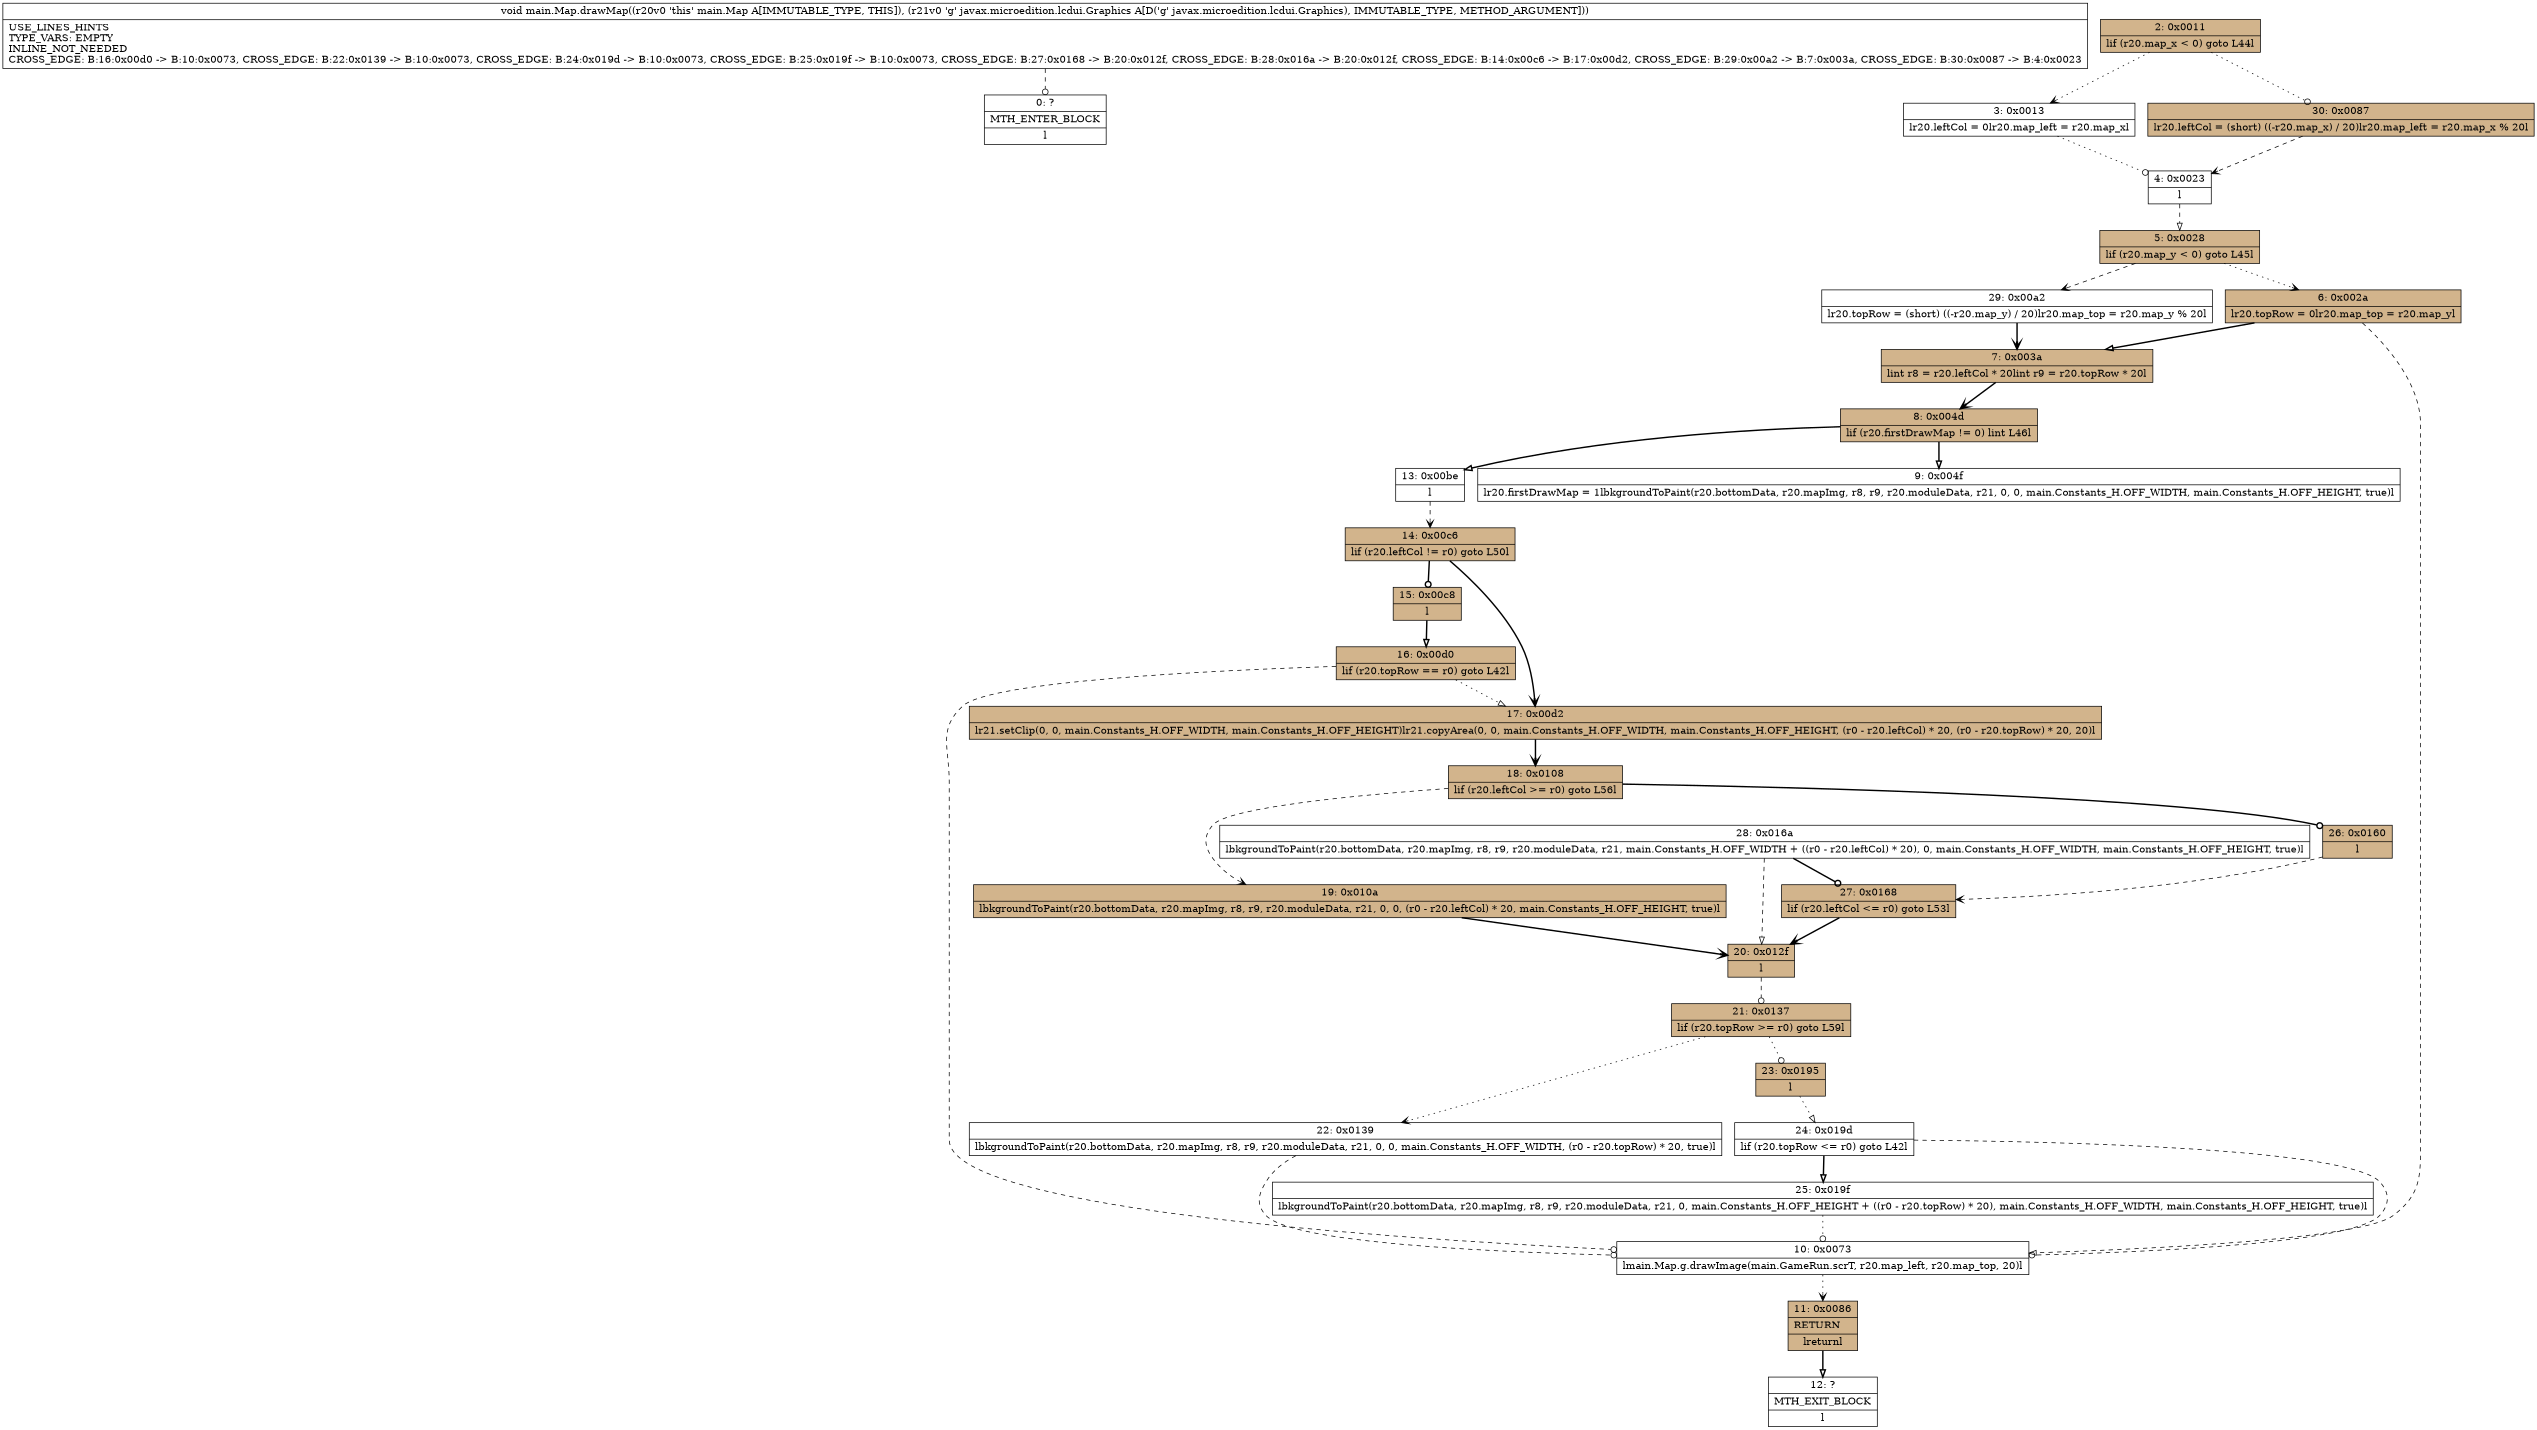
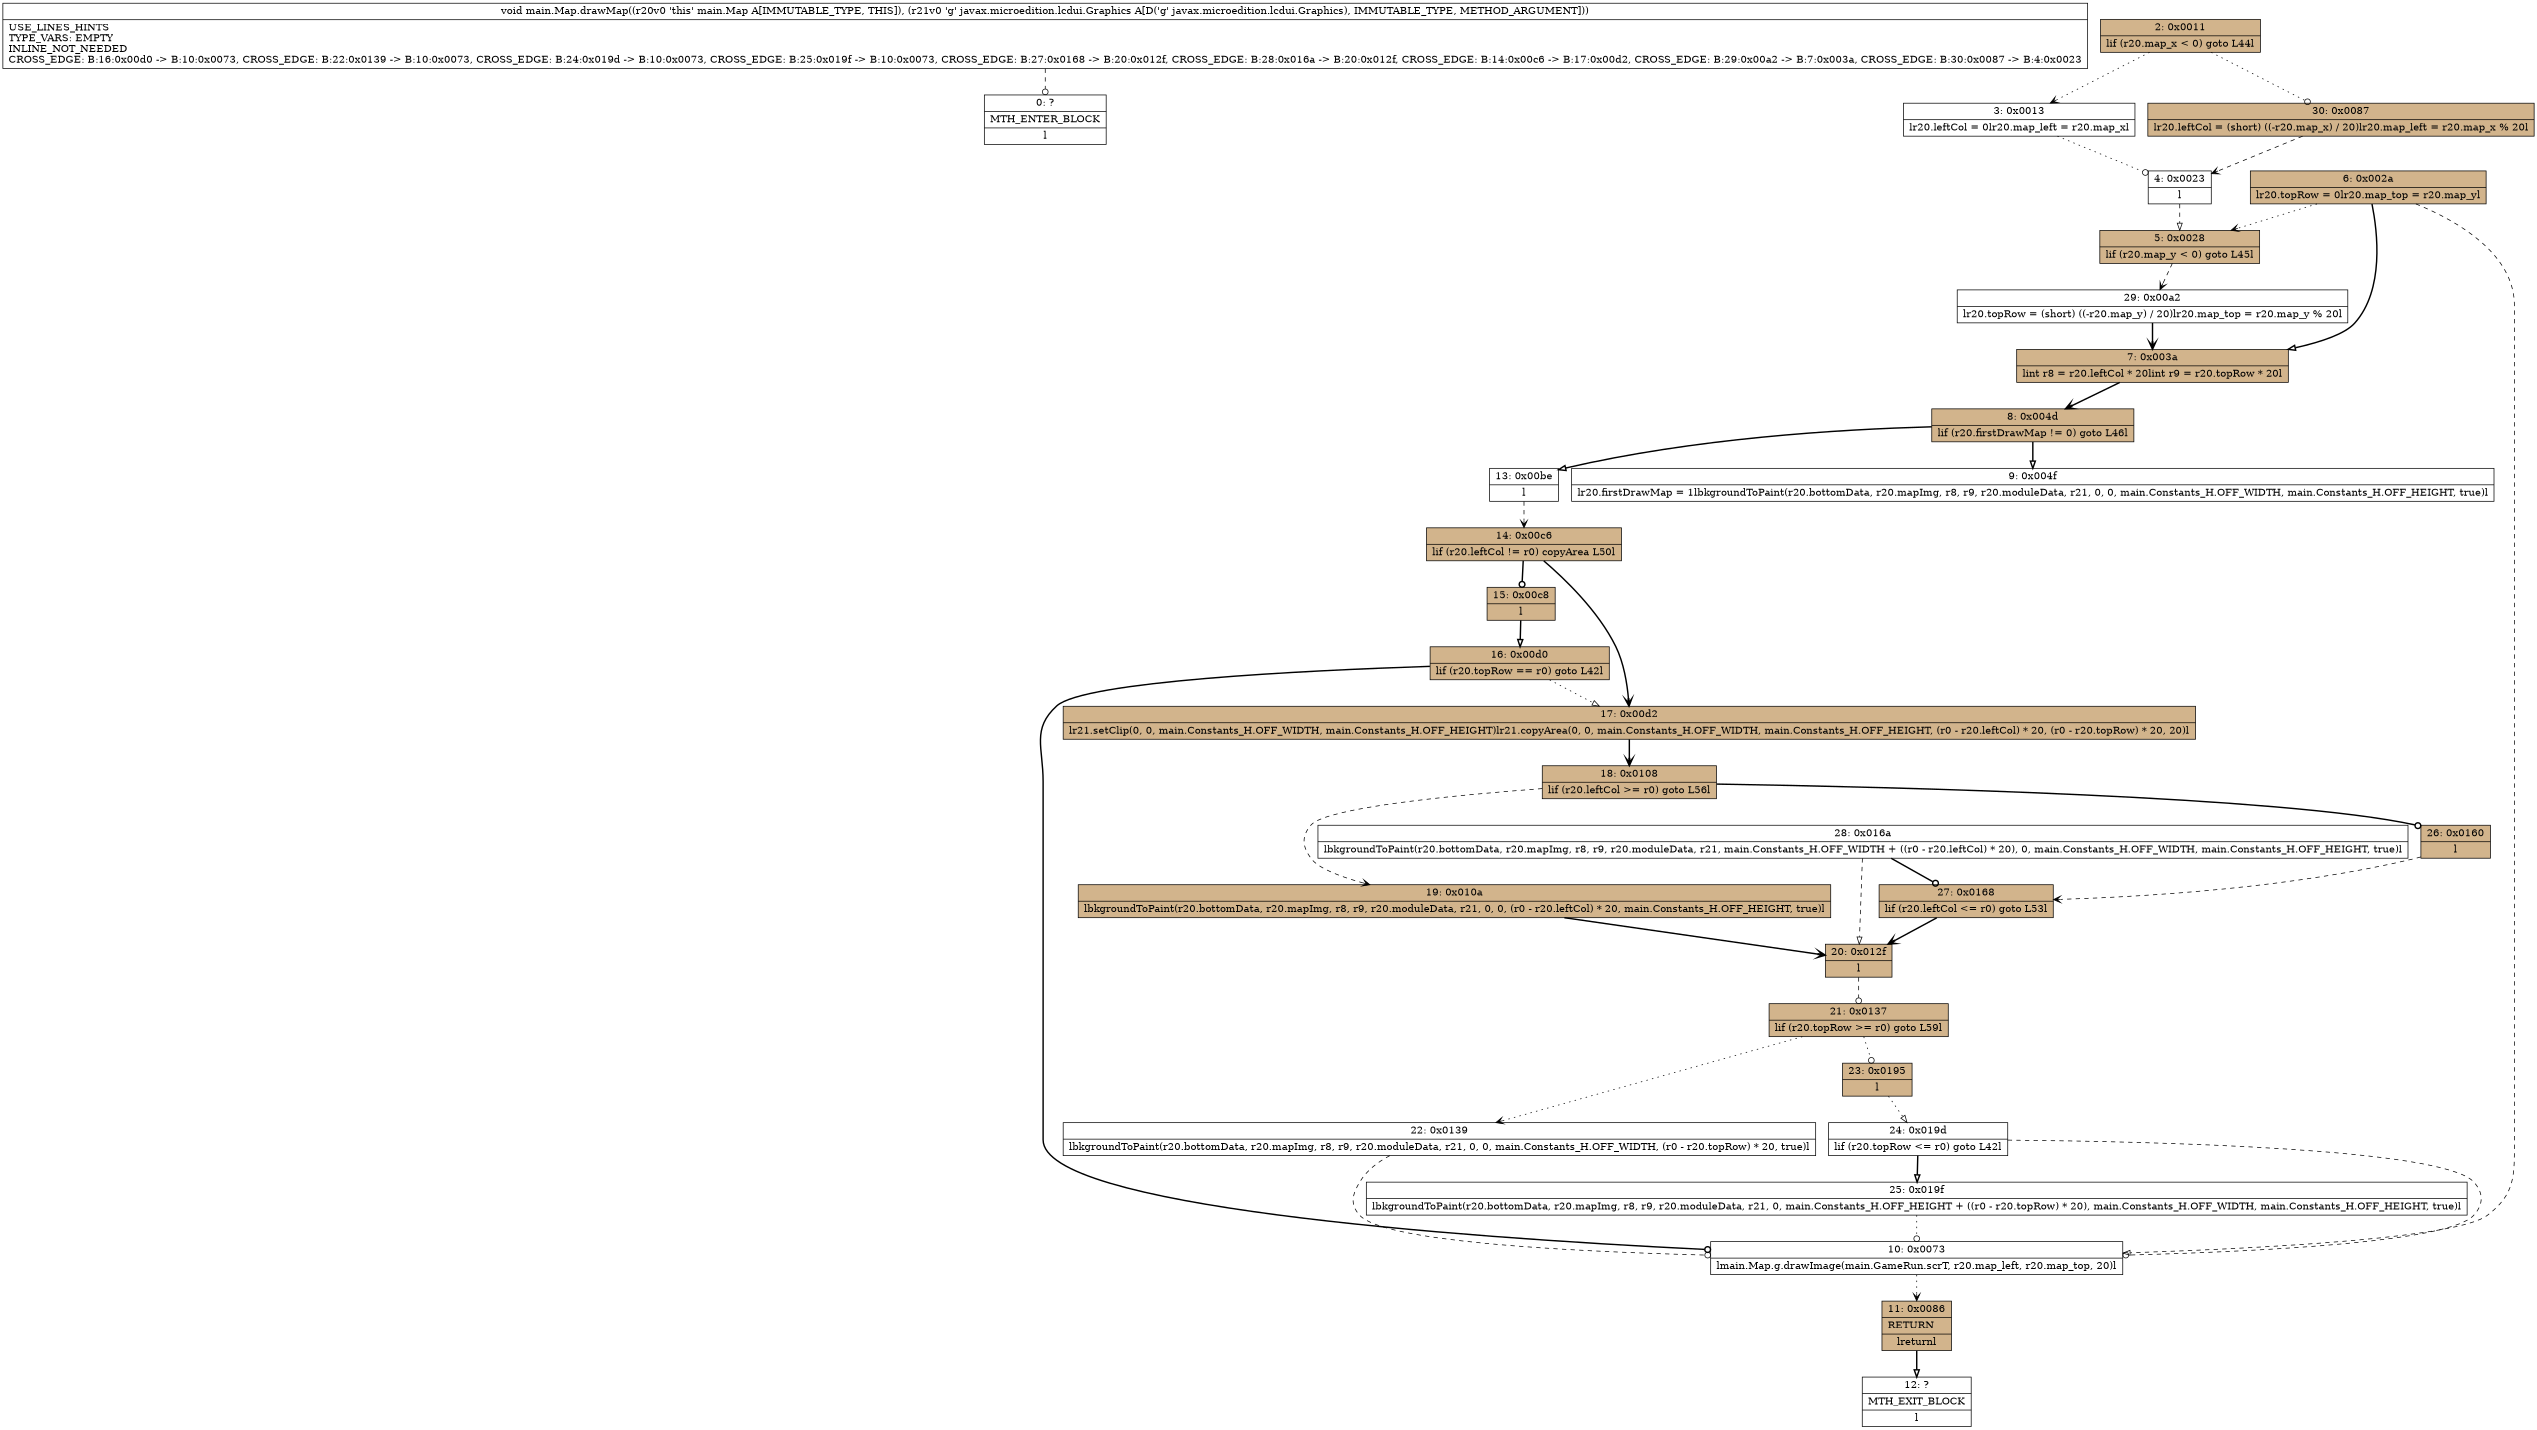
edge "5: 0x0028" -> "6: 0x002a": reversed
node "8: 0x004d": text "lif (r20.firstDrawMap != 0) lint L46l" -> "lif (r20.firstDrawMap != 0) goto L46l"
node "14: 0x00c6": text "lif (r20.leftCol != r0) goto L50l" -> "lif (r20.leftCol != r0) copyArea L50l"
edge "16: 0x00d0" -> "10: 0x0073": style dashed -> bold
